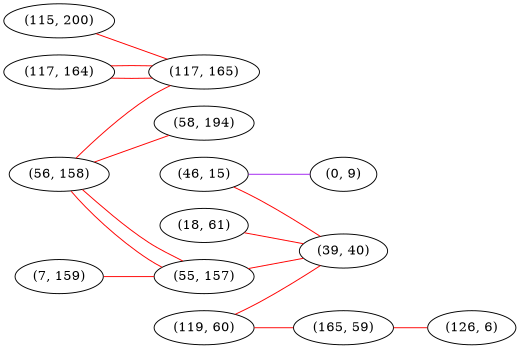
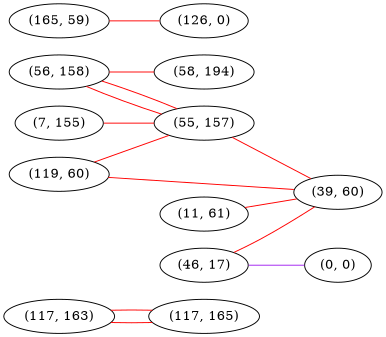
node "(115, 200)": removed
node "(117, 164)": label "(117, 164)" -> "(117, 163)"
edge "(117, 165)" -- "(56, 158)": removed
node "(46, 15)": label "(46, 15)" -> "(46, 17)"
node "(0, 9)": label "(0, 9)" -> "(0, 0)"
node "(18, 61)": label "(18, 61)" -> "(11, 61)"
node "(39, 40)": label "(39, 40)" -> "(39, 60)"
node "(7, 159)": label "(7, 159)" -> "(7, 155)"
edge "(119, 60)" -- "(165, 59)": now "(119, 60)" -- "(55, 157)"
node "(126, 6)": label "(126, 6)" -> "(126, 0)"
